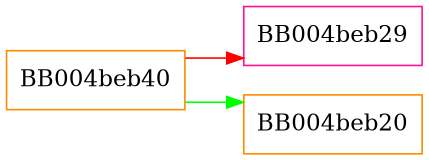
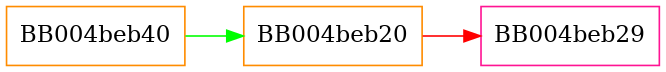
edge "BB004beb40" -> "BB004beb29": now "BB004beb20" -> "BB004beb29"
